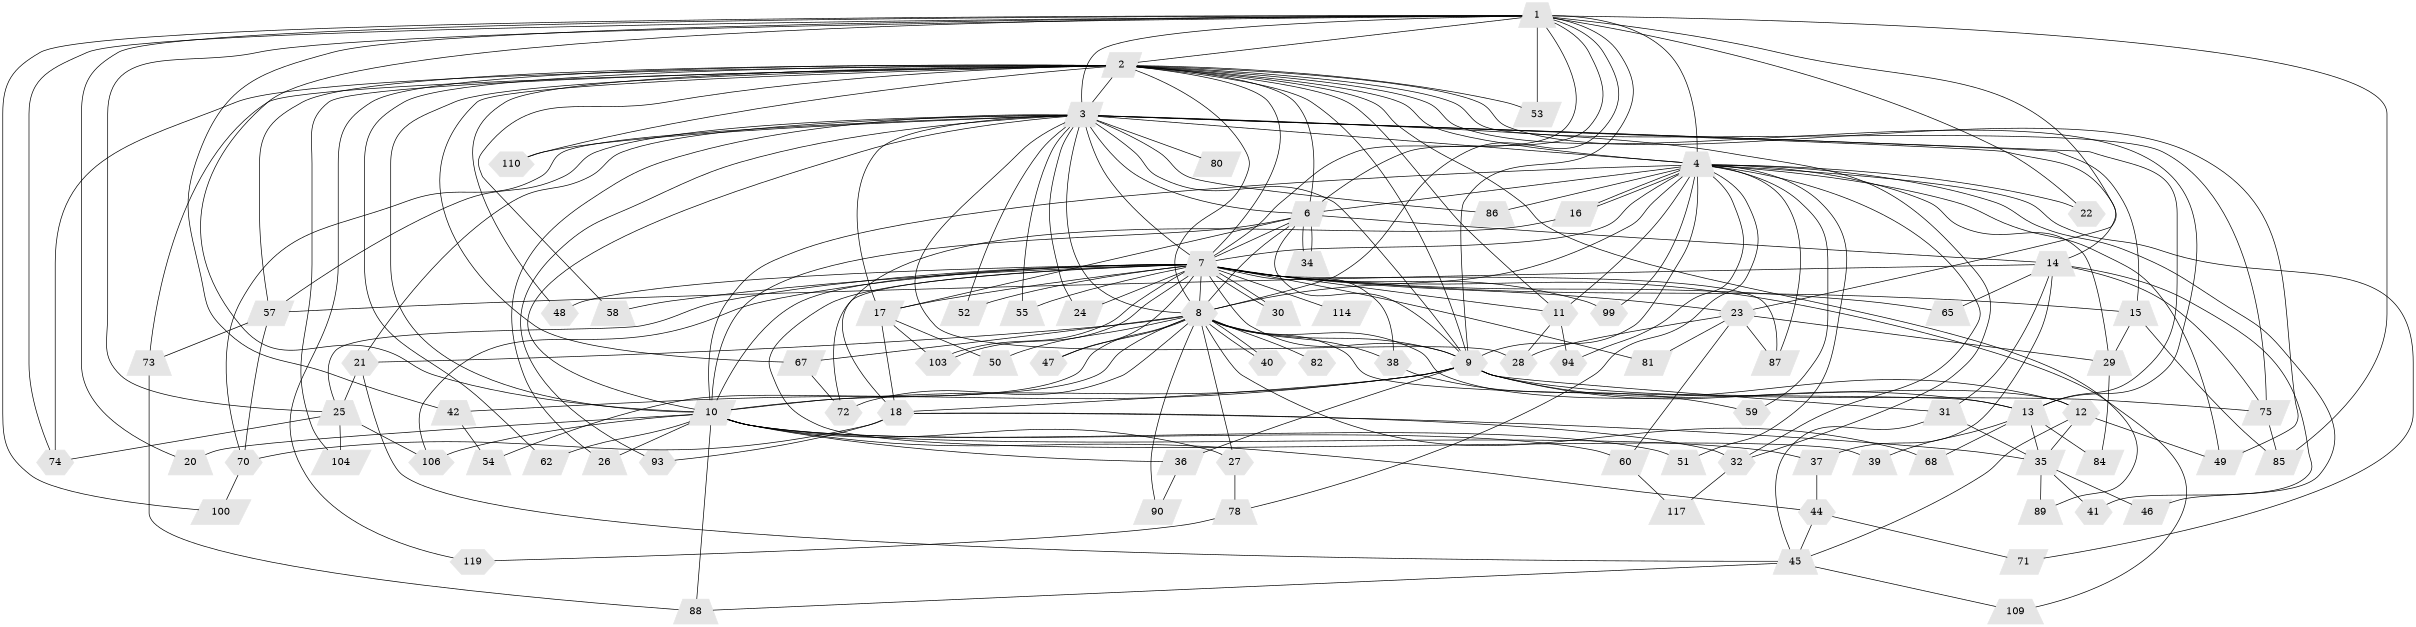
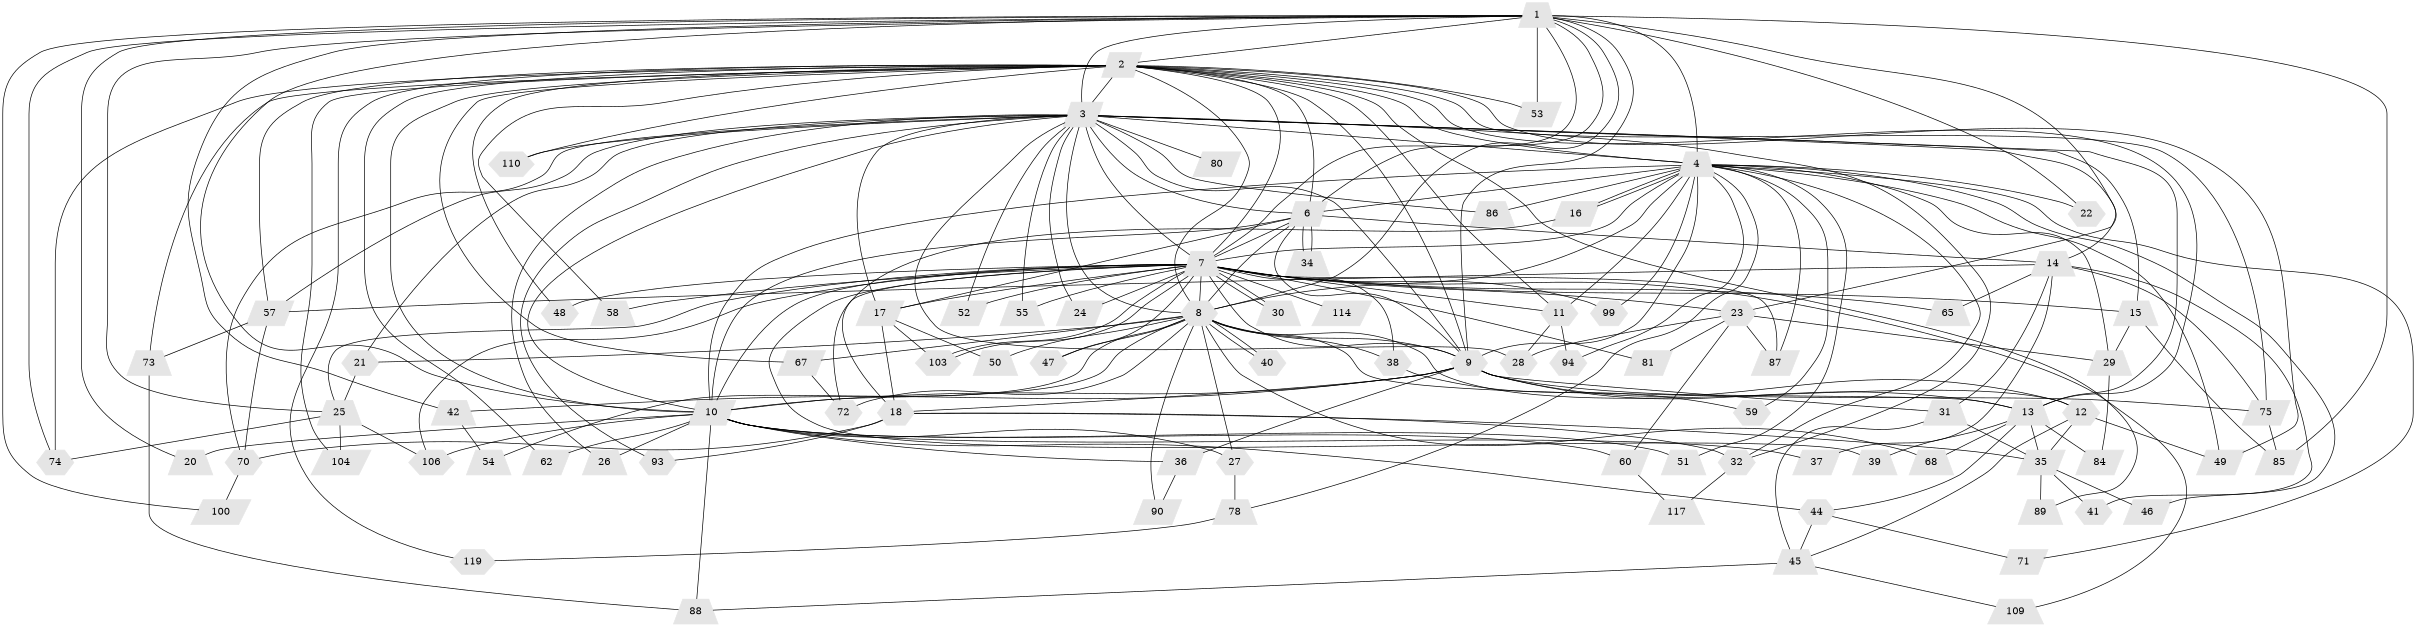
node "82": removed
edge "37" -- "44": now "13" -- "44"
edge "21" -- "45": removed
